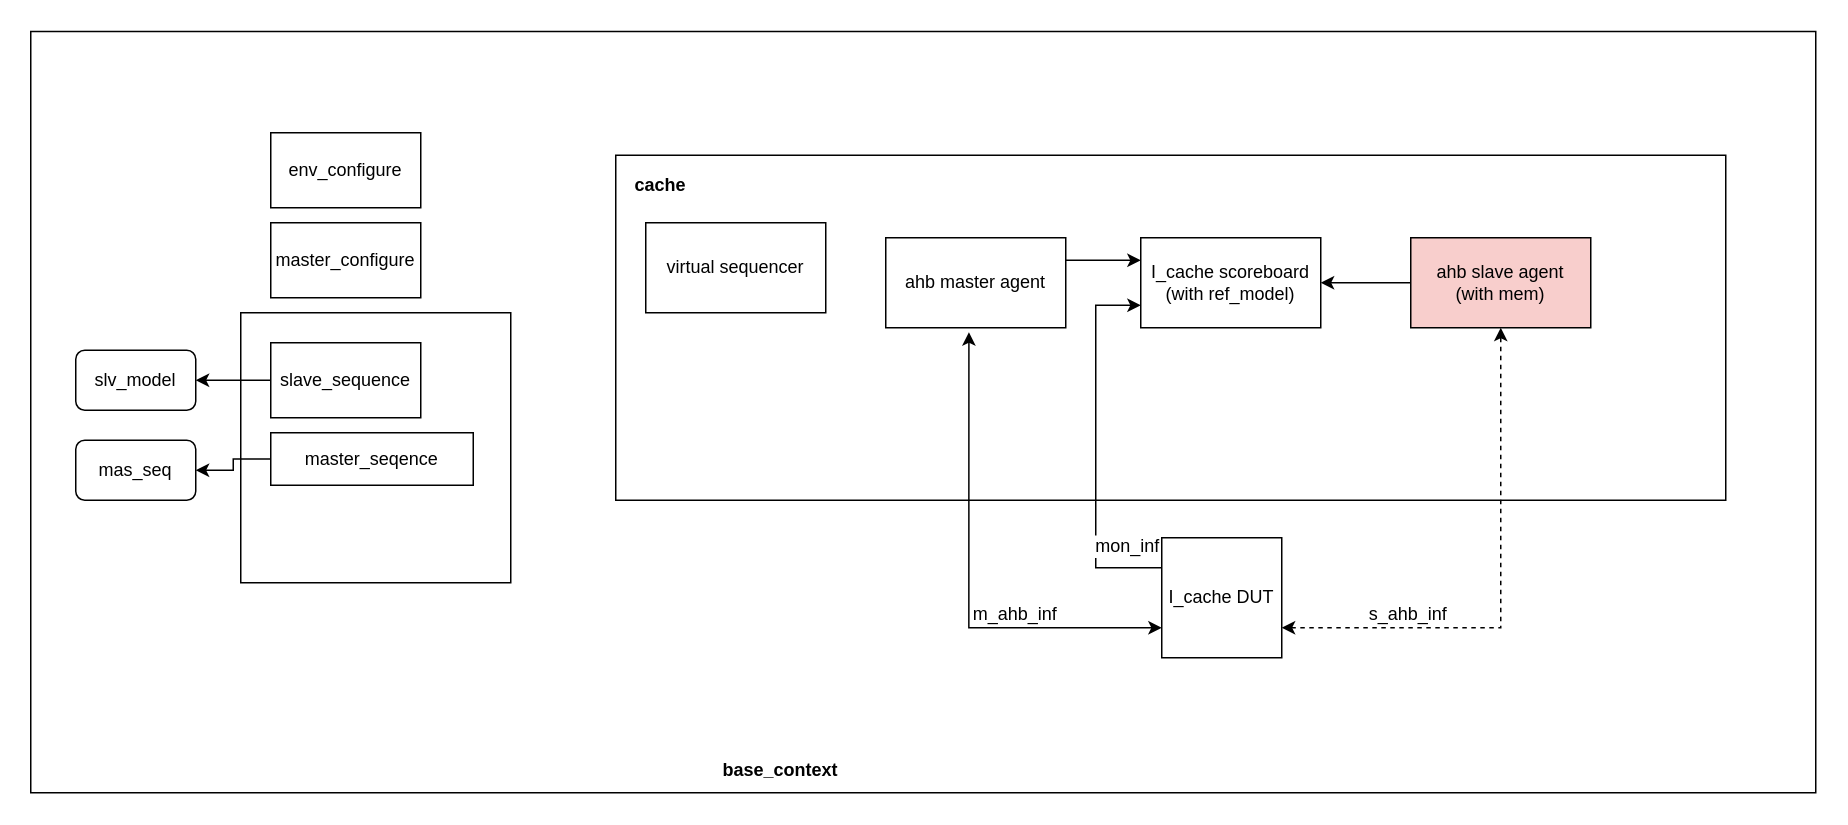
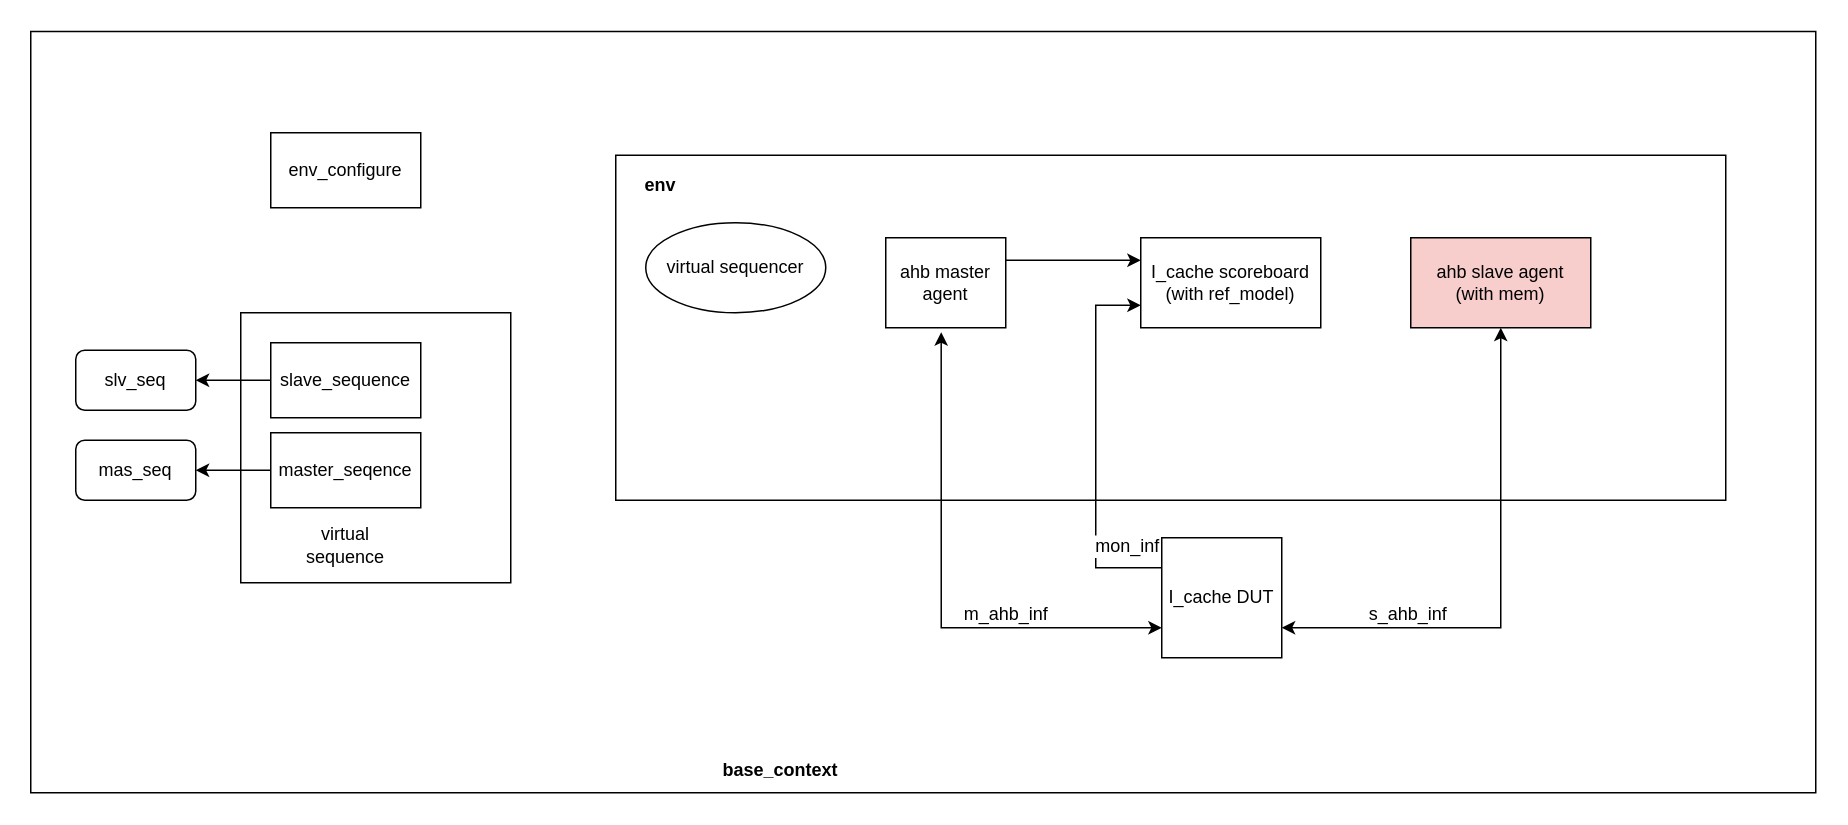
node "cache": label "cache" -> "env"
node "master_configure": removed
node "virtual sequencer": shape rectangle -> ellipse
node "ahb master agent": size 180x90 -> 120x90
edge "ahb slave agent (with mem)" -> "I_cache scoreboard (with ref_model)": removed
node "slv_model": label "slv_model" -> "slv_seq"
node "master_seqence": size 203x53 -> 150x75
node "virtual sequence": added
edge "ahb slave agent (with mem)" -- "I_cache DUT": style dashed -> solid
